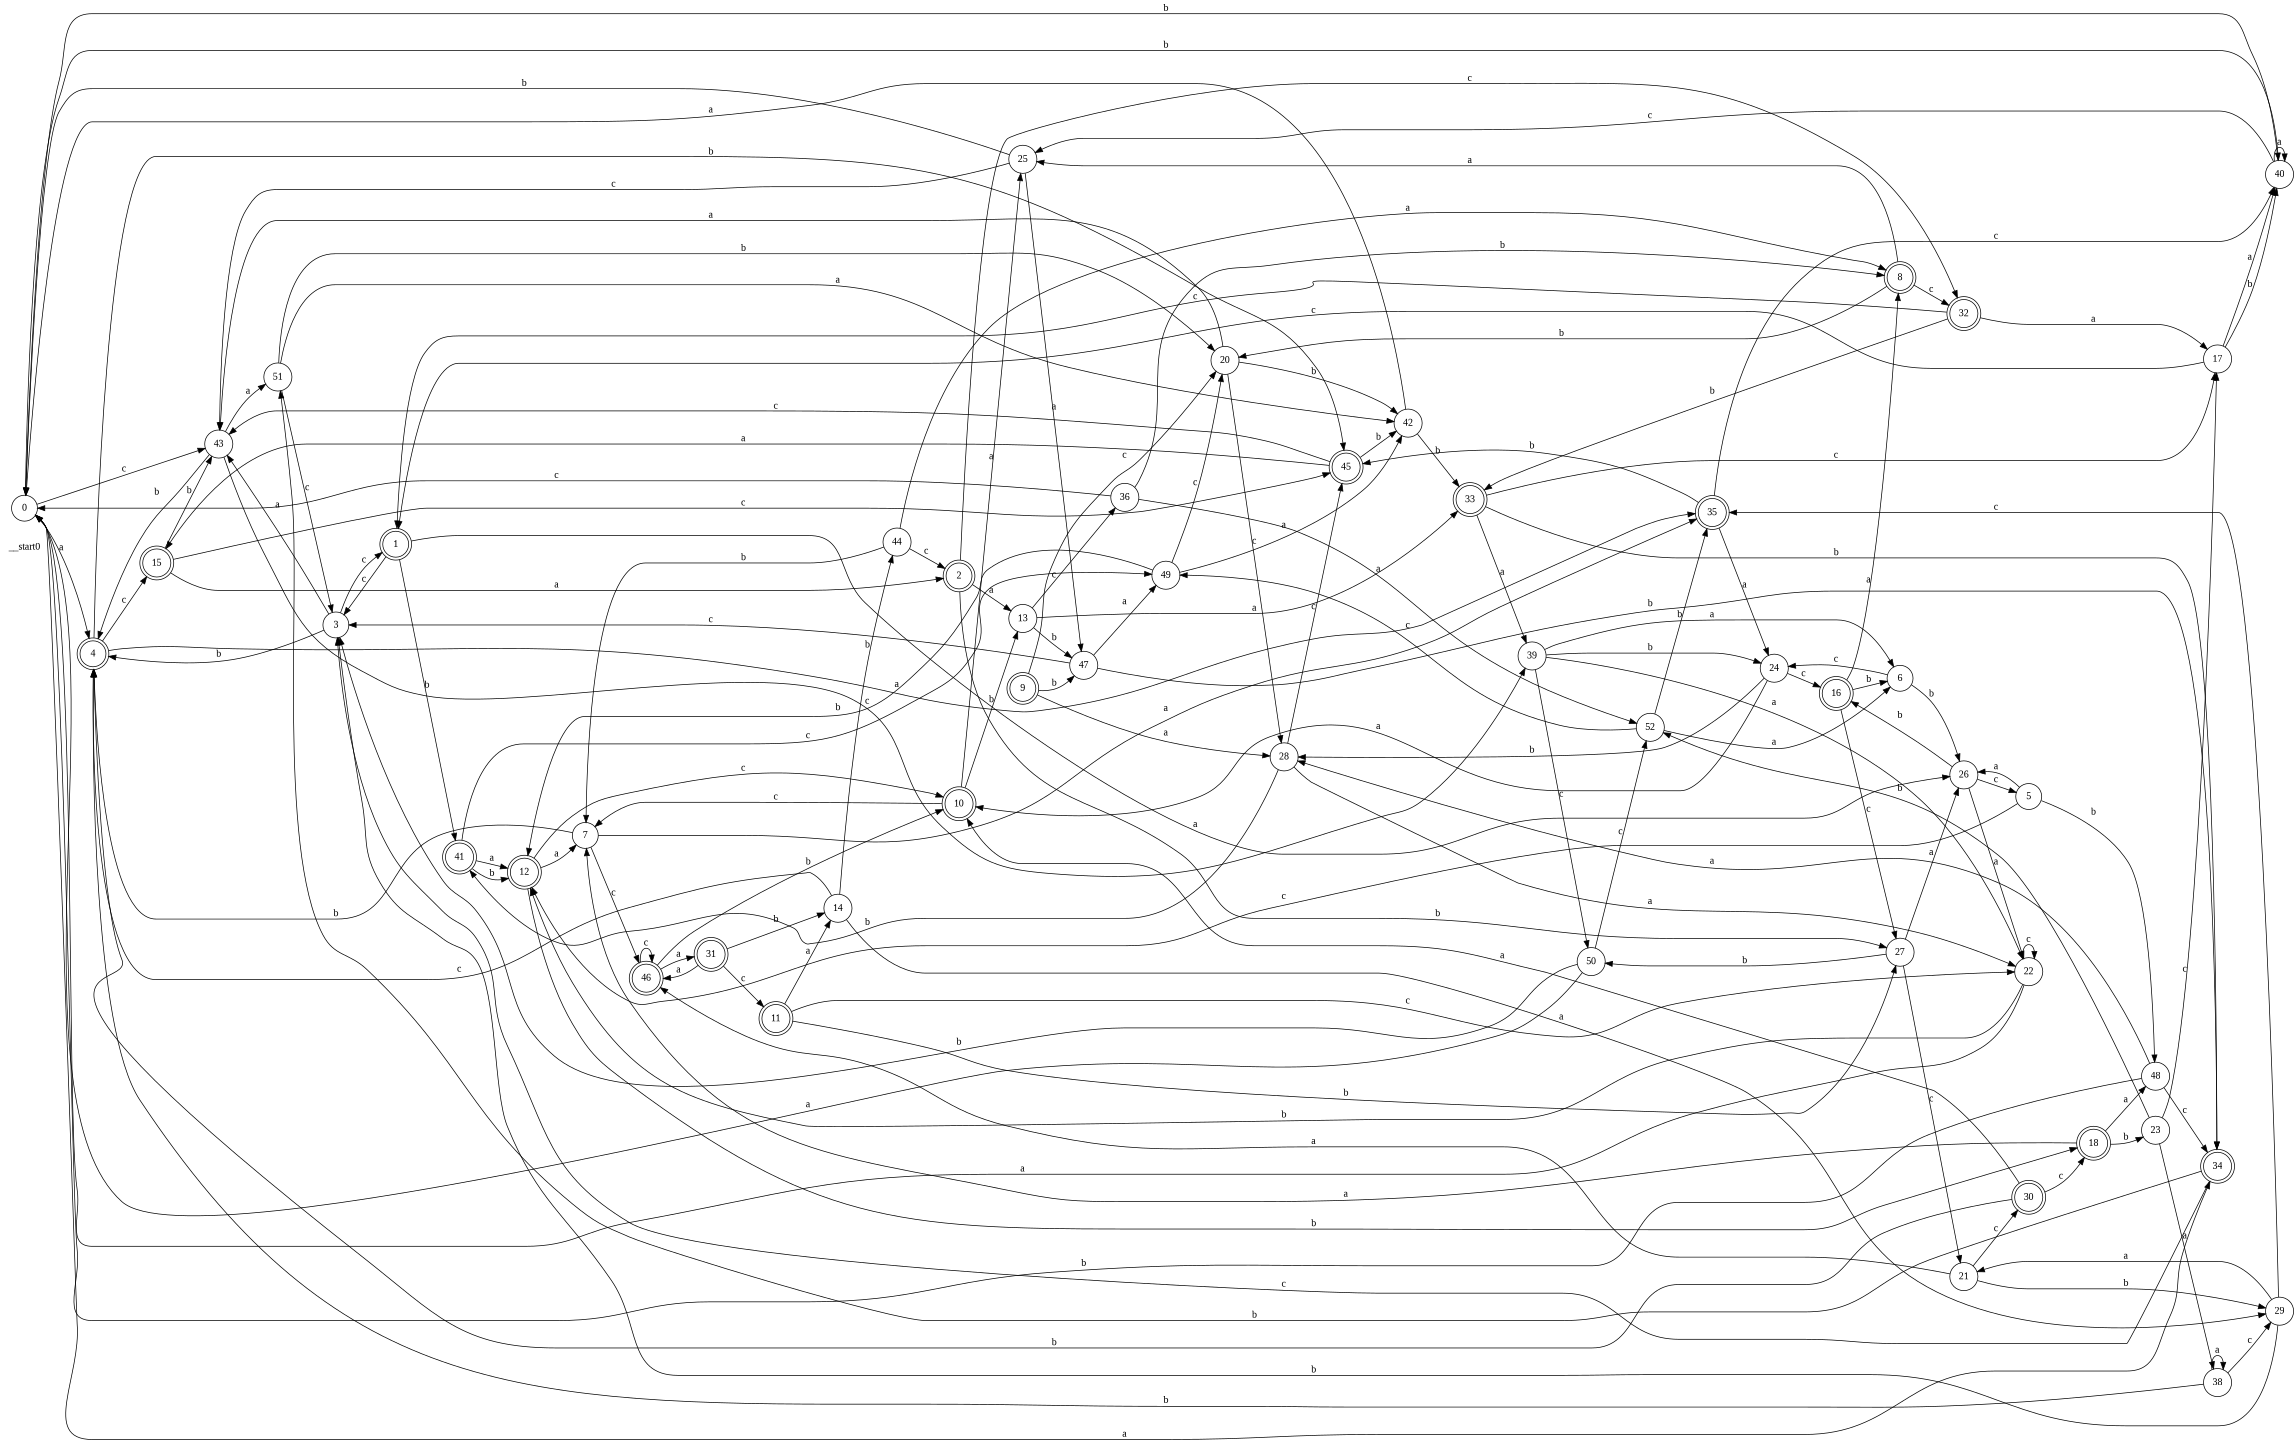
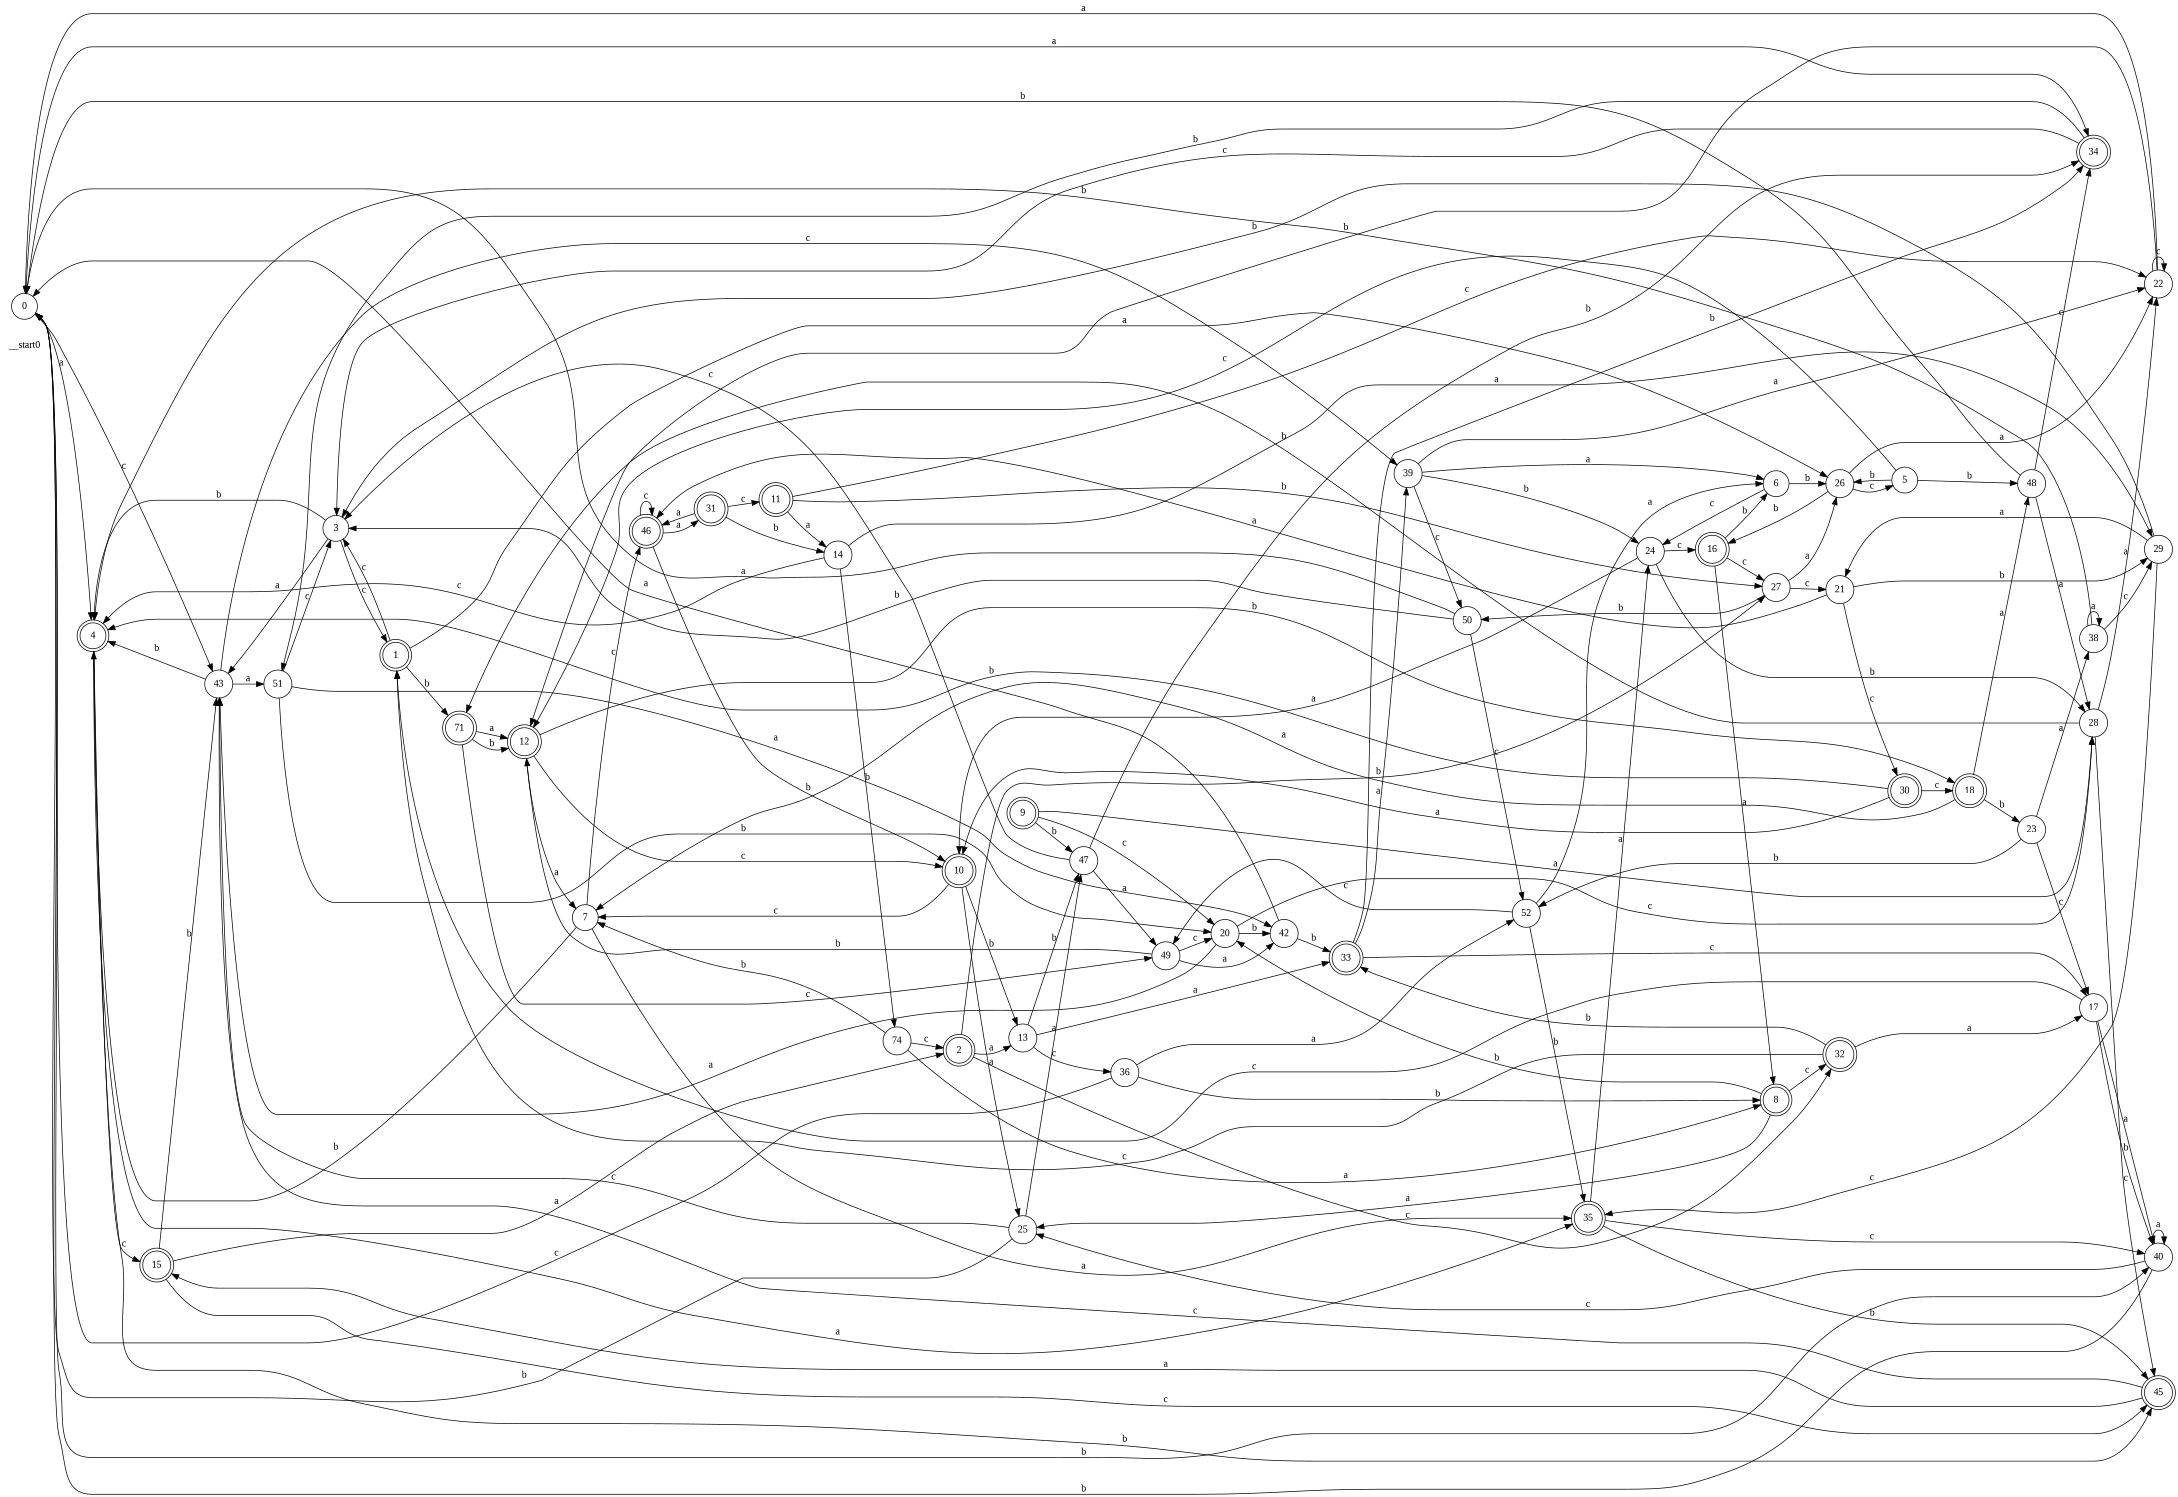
edge "45" -> "42": removed, label "b"
node "44": label "44" -> "74"
edge "5" -> "26": label "a" -> "b"
node "41": label "41" -> "71"
